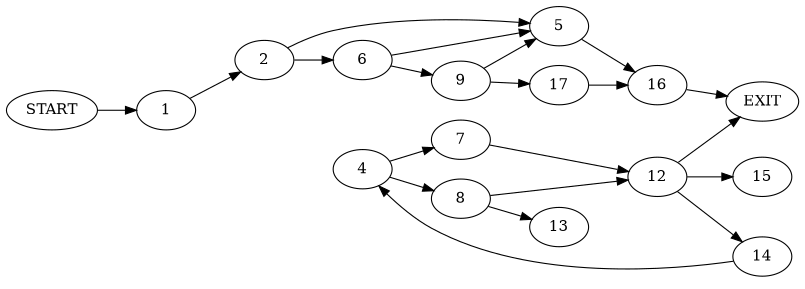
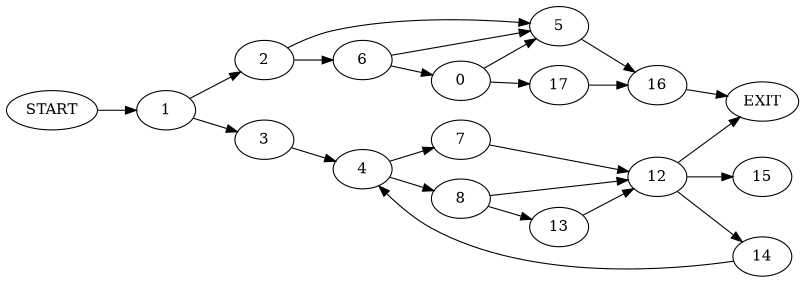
node "9": label "9" -> "0"
node "3": added
edge "13" -> "12": added
